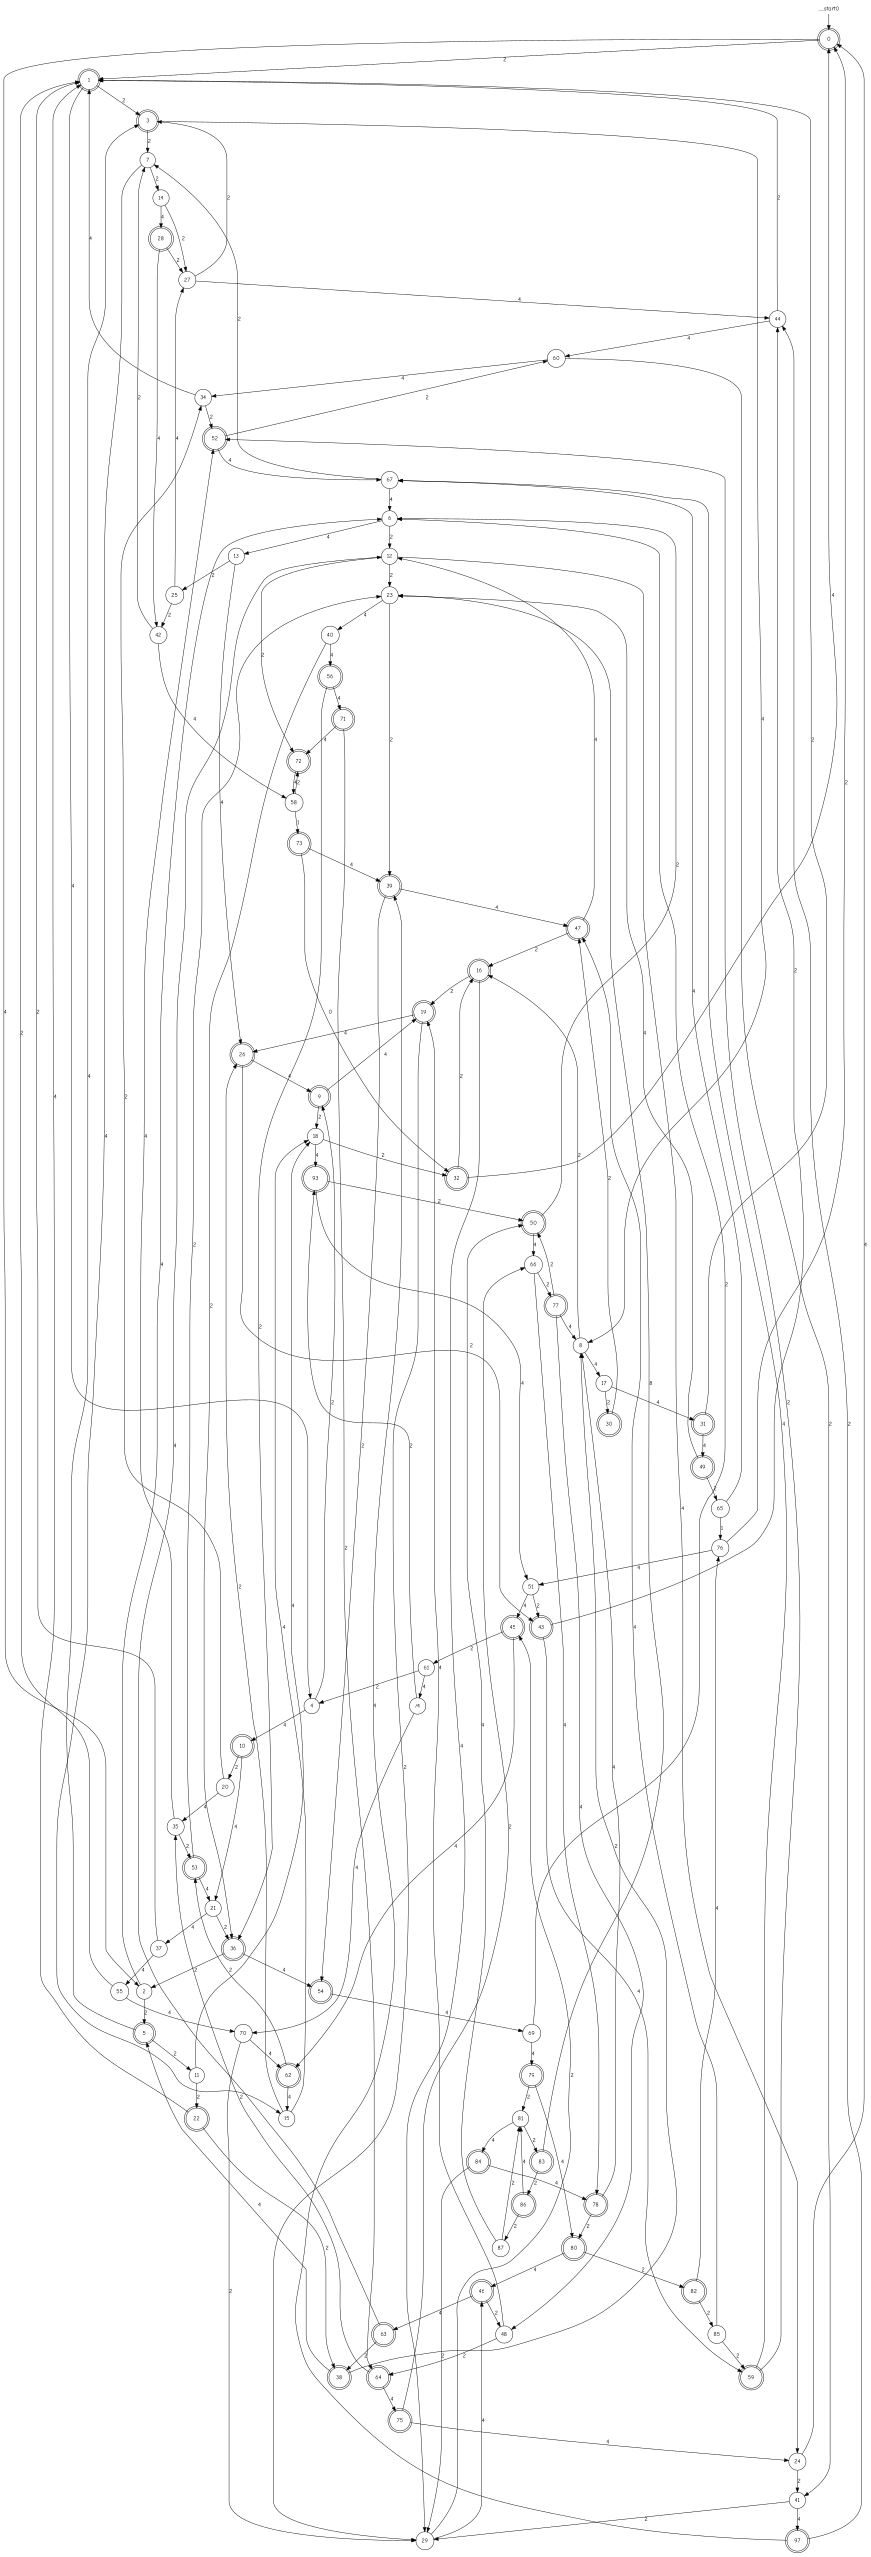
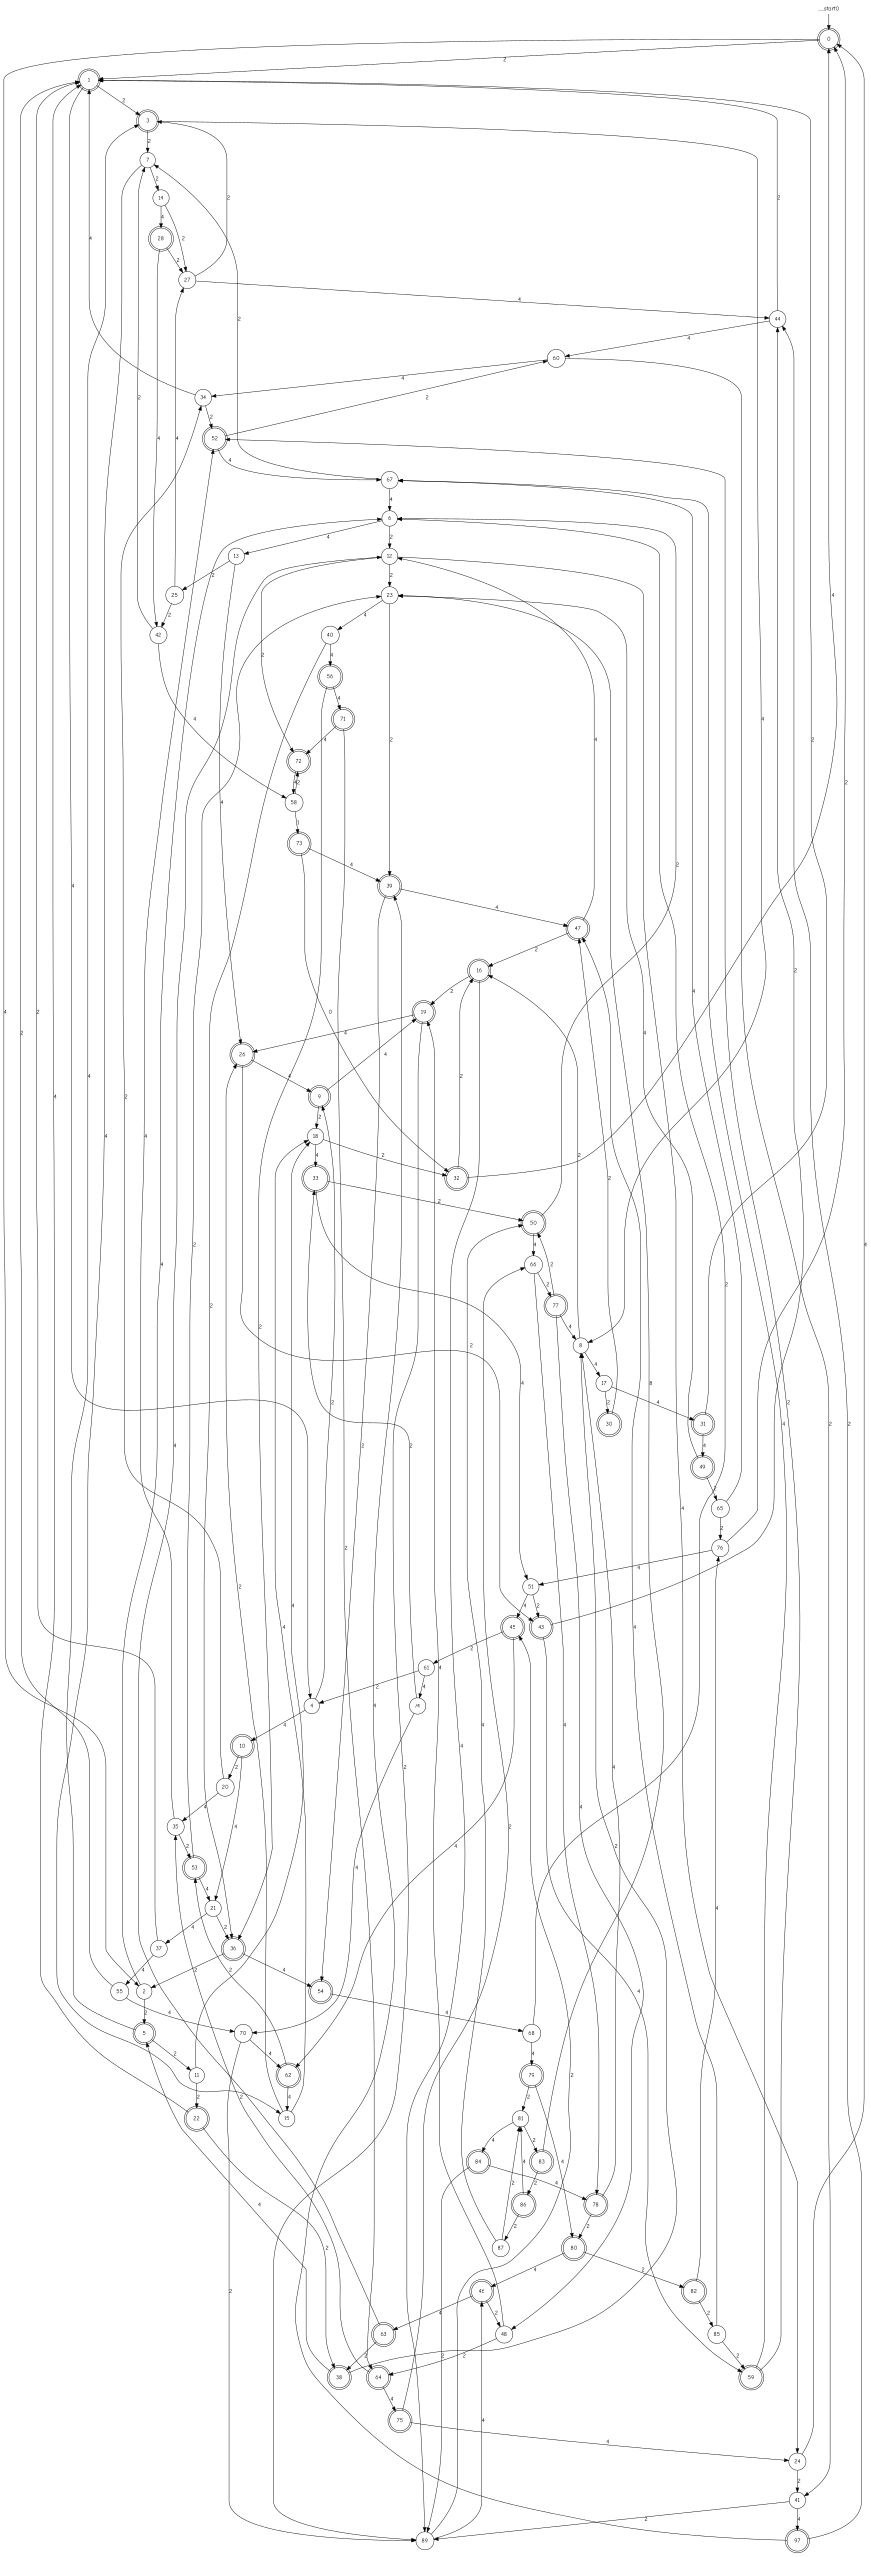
node "93": label "93" -> "33"
edge "65" -> "76": label "1" -> "2"
node "69": label "69" -> "68"
node "29": label "29" -> "89"
